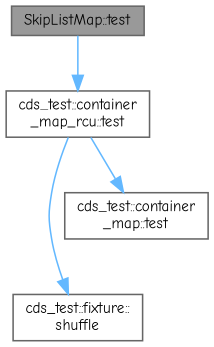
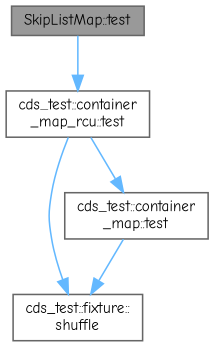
edge "cds_test::container _map::test" -> "cds_test::fixture:: shuffle": added
